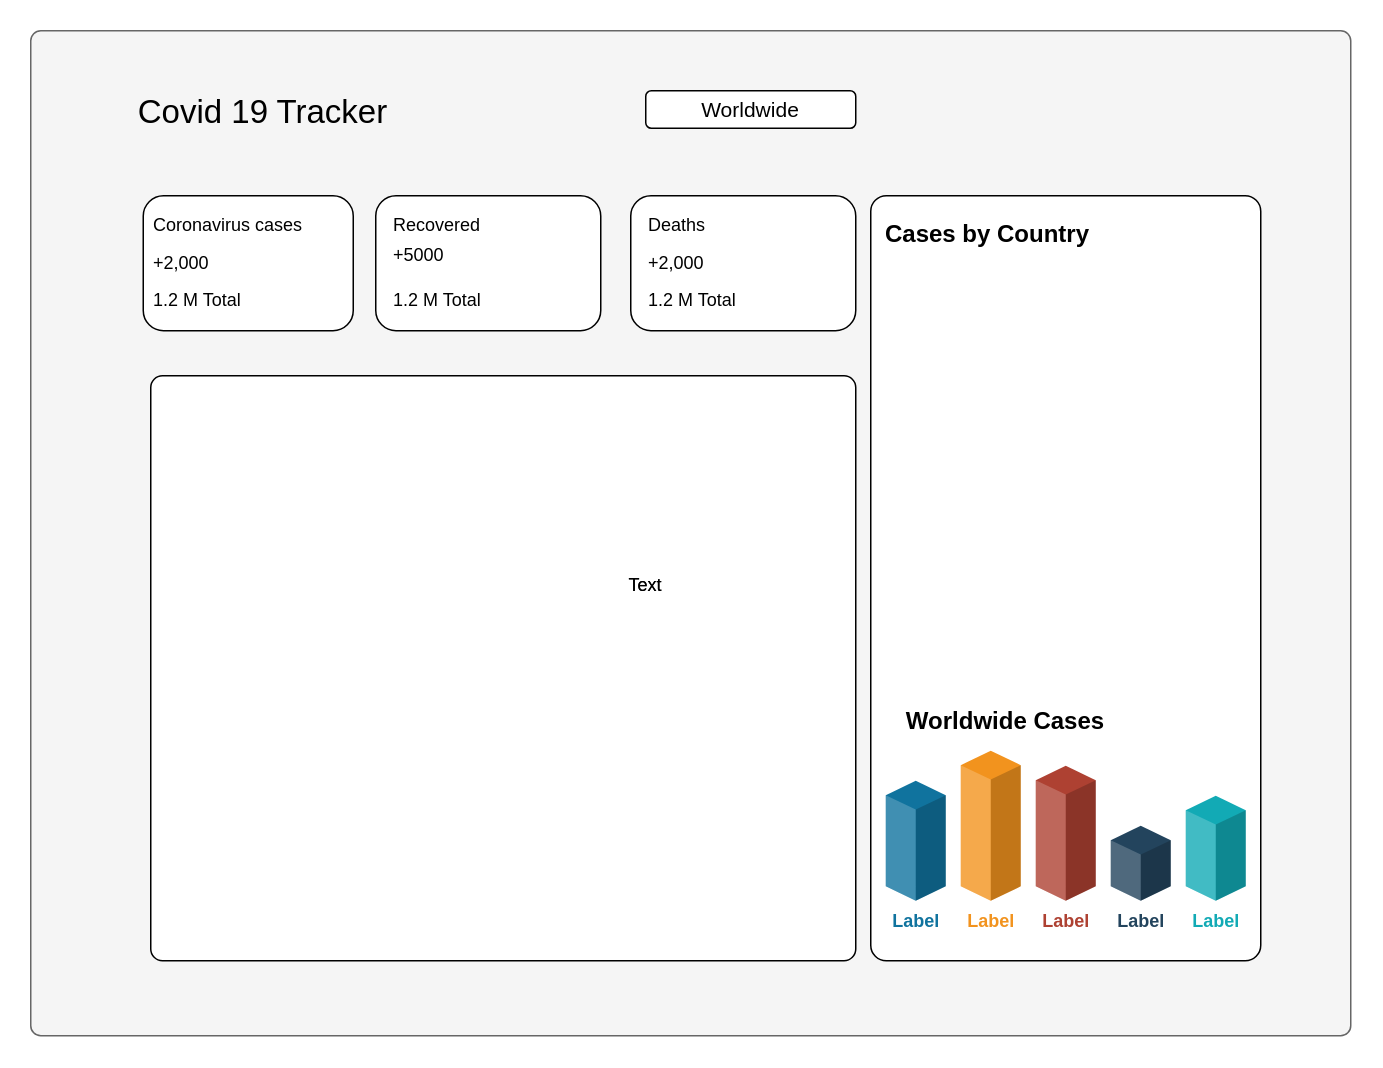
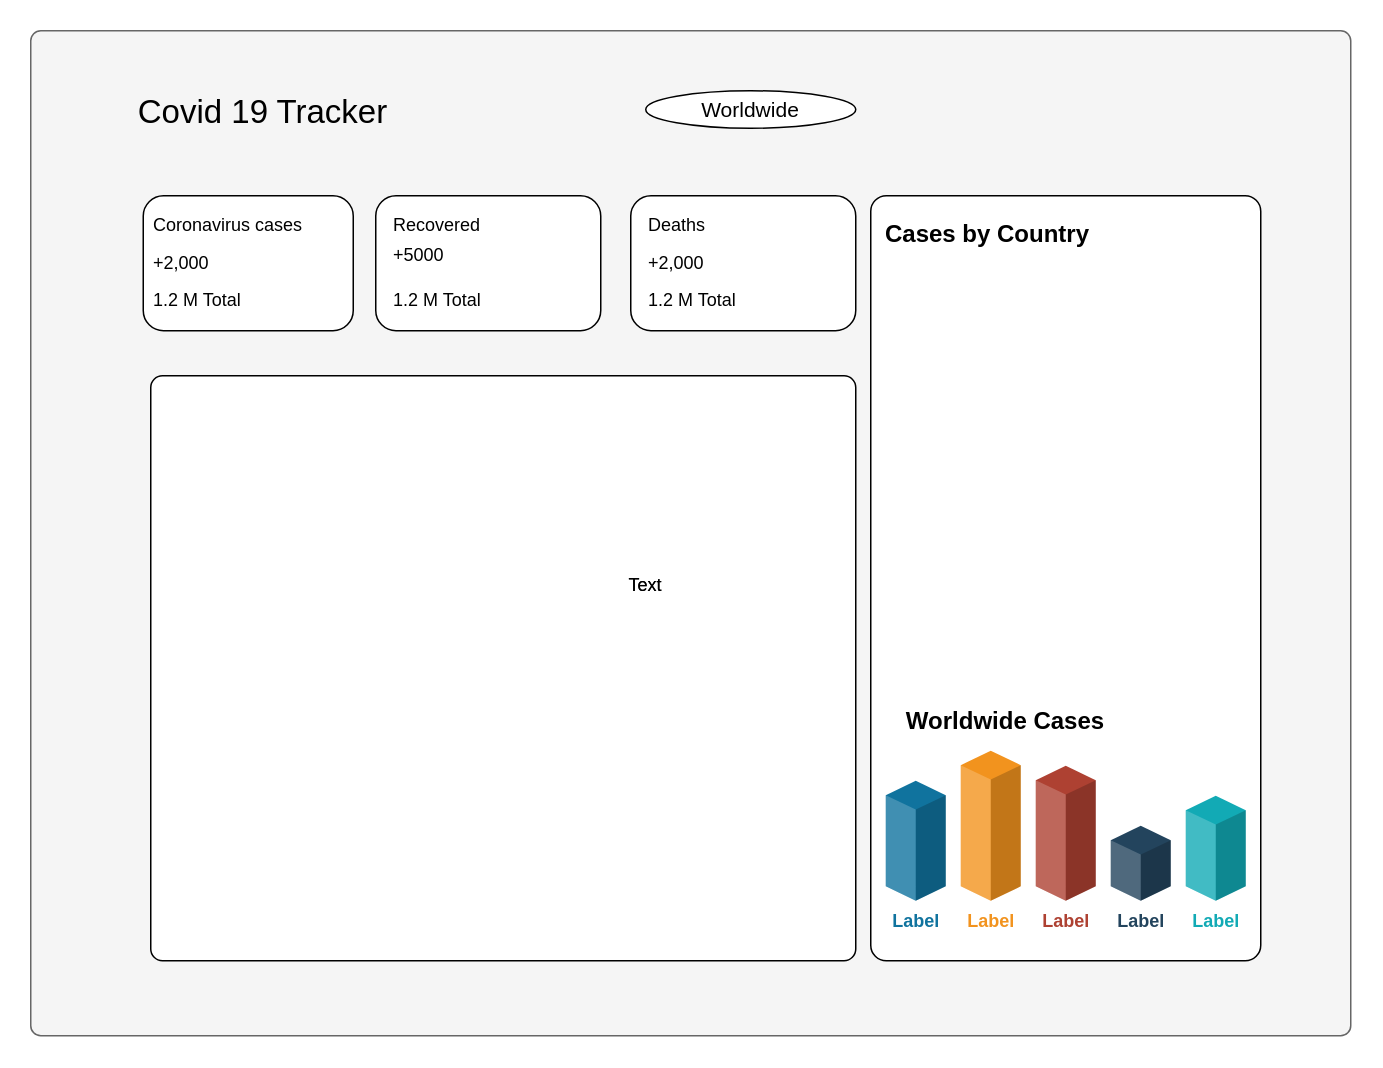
node "Worldwide": shape rounded rectangle -> ellipse
